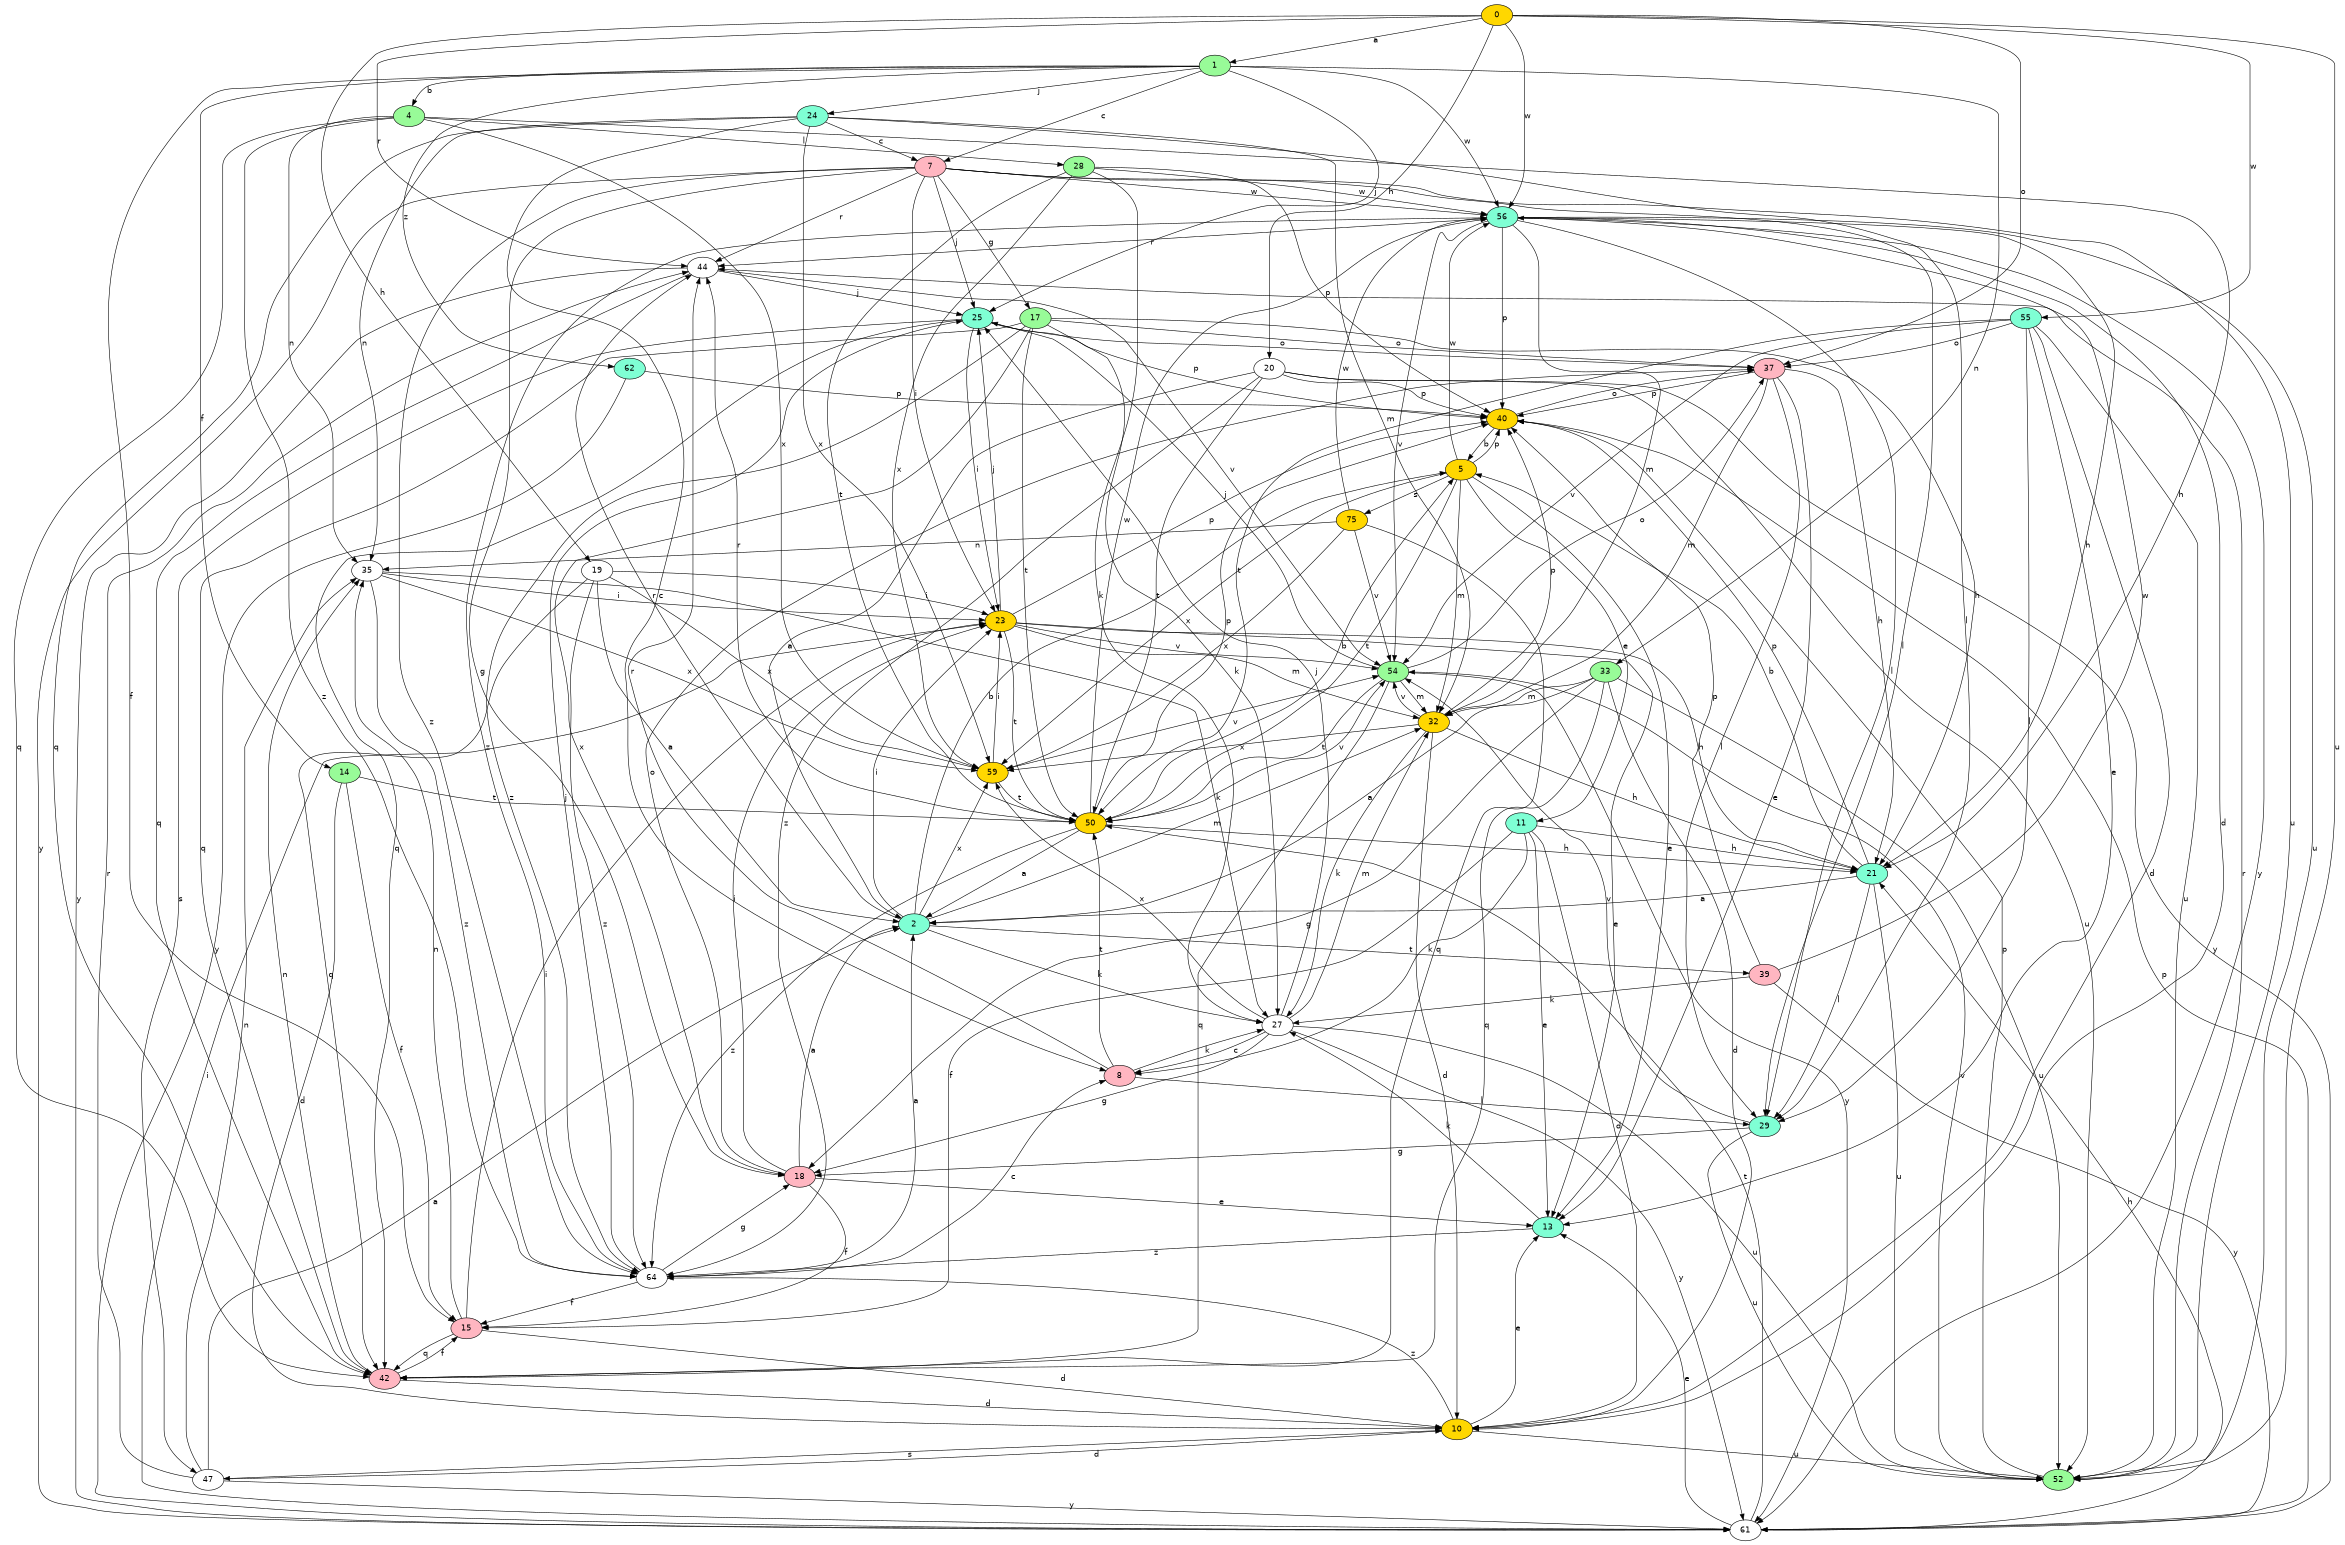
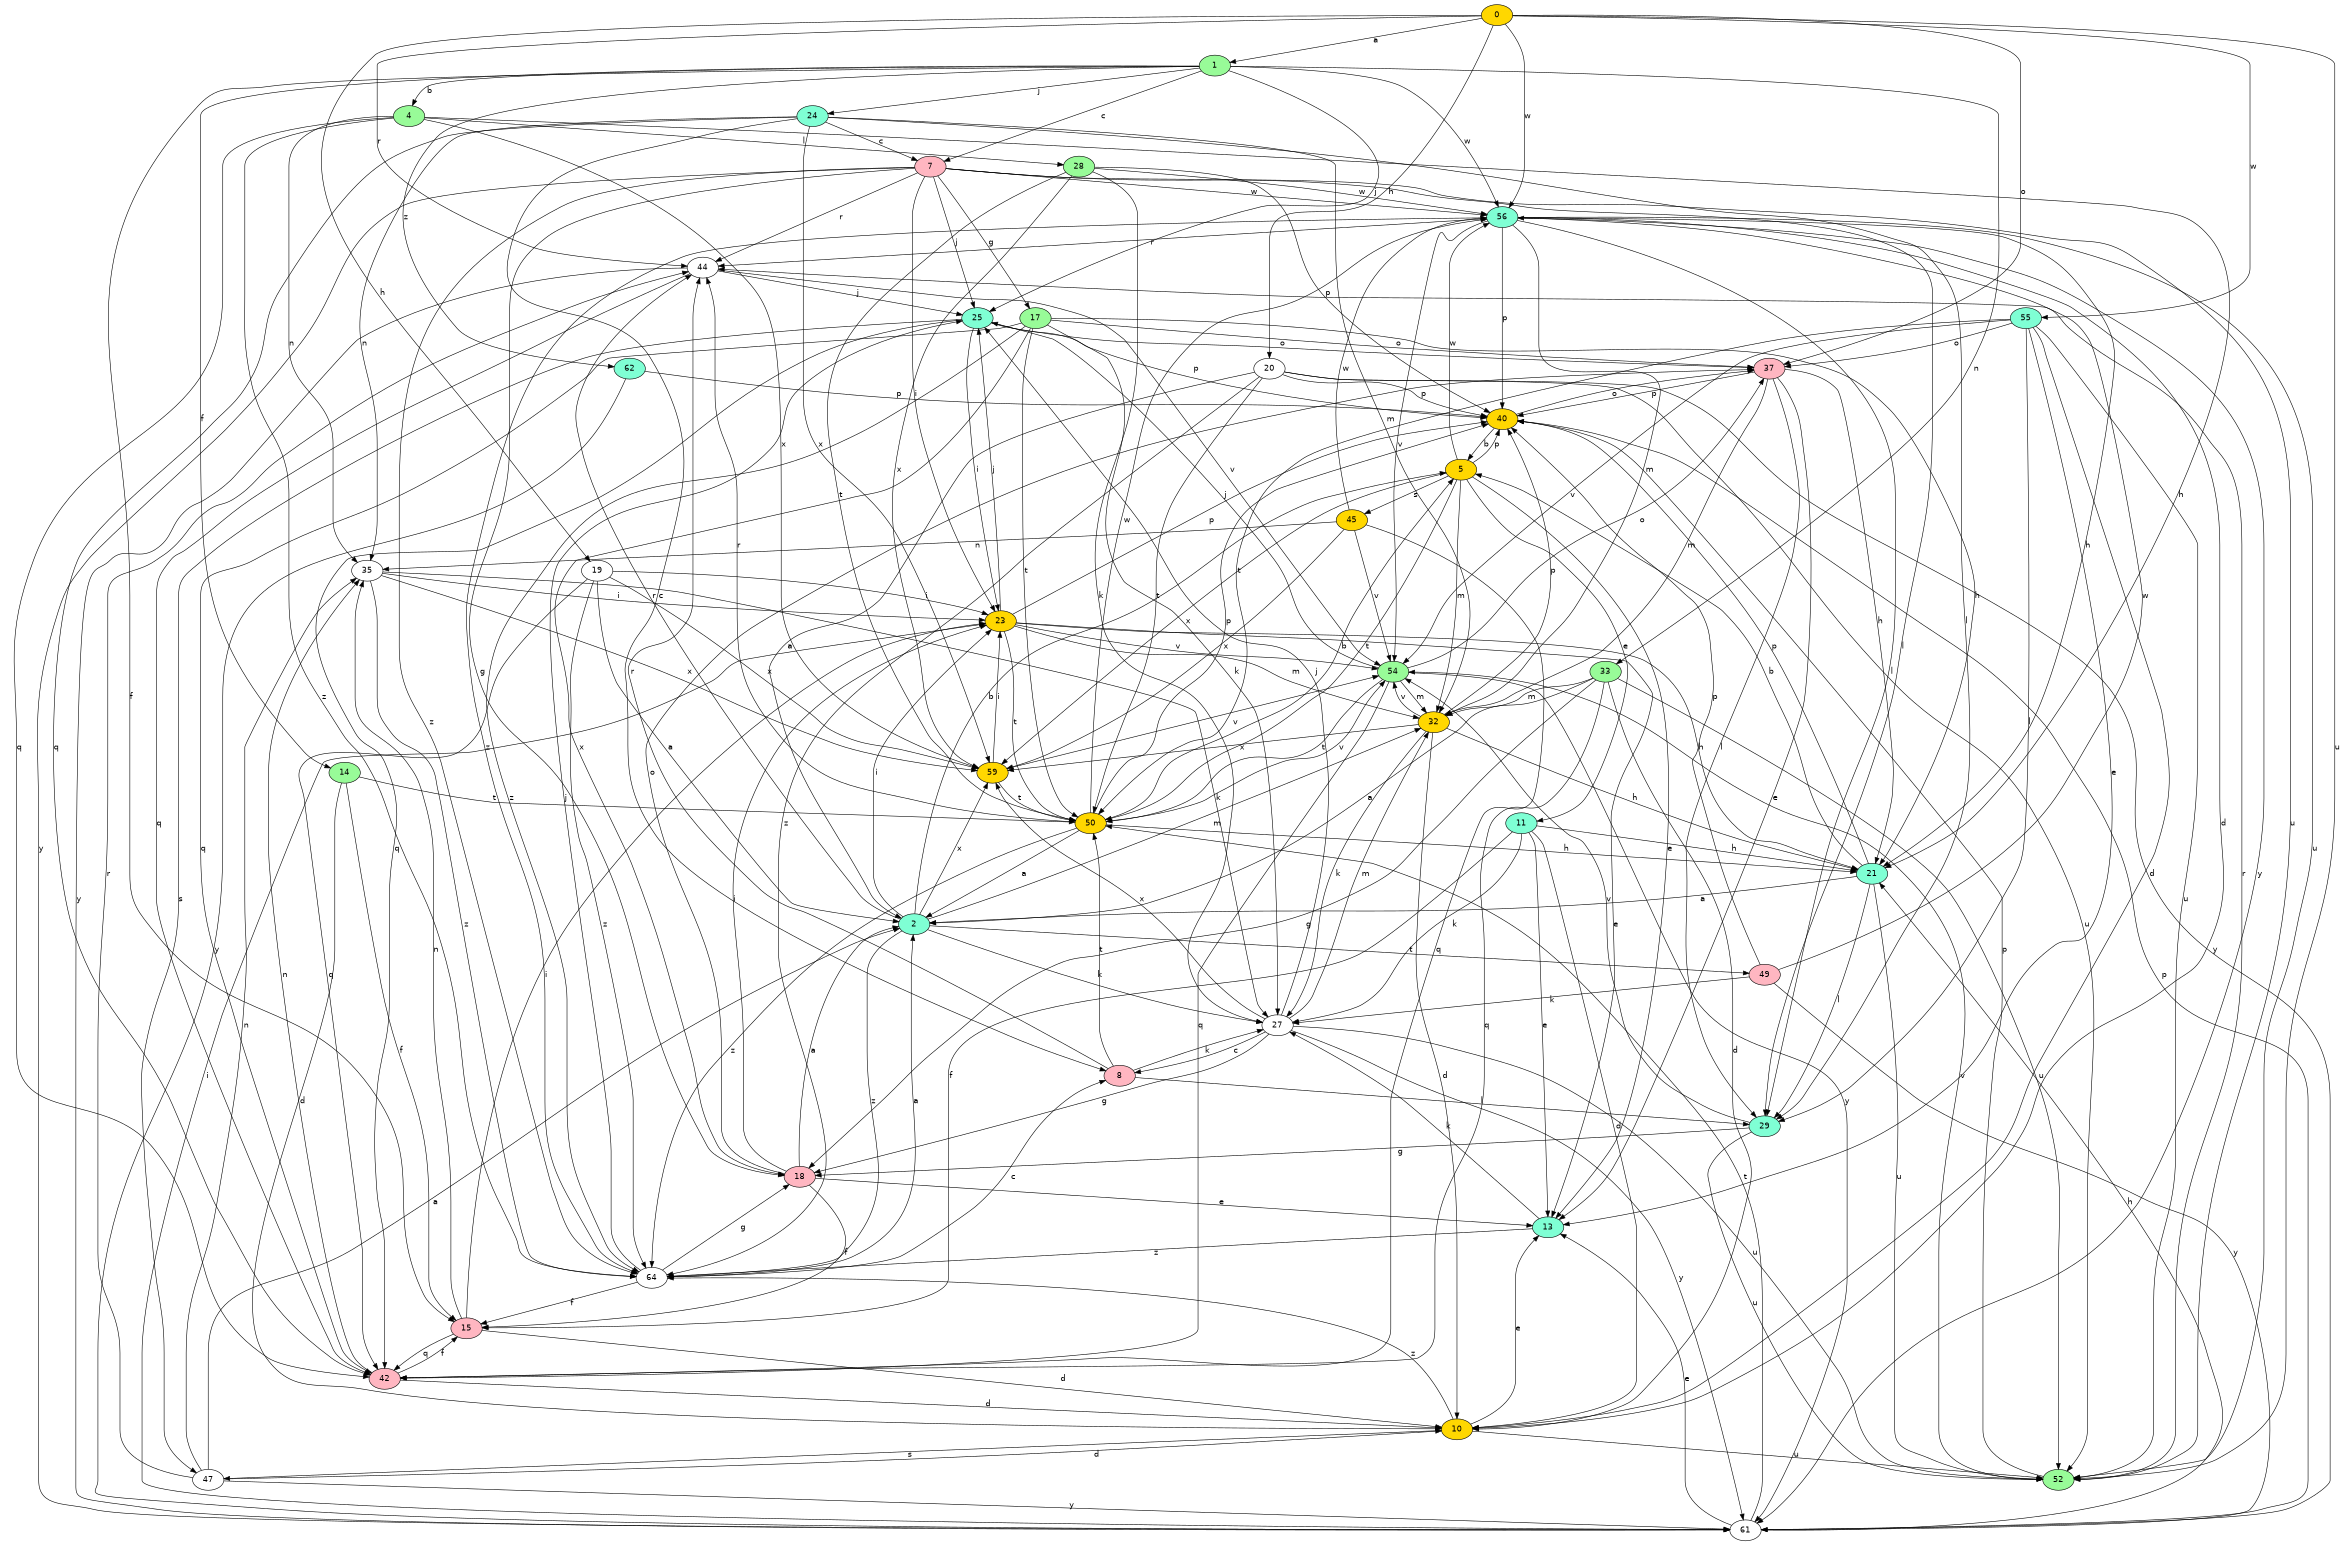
node "75": label "75" -> "45"
node "39": label "39" -> "49"
edge "11" -> "8": now "11" -> "27"
edge "2" -> "64": added, label "z"
